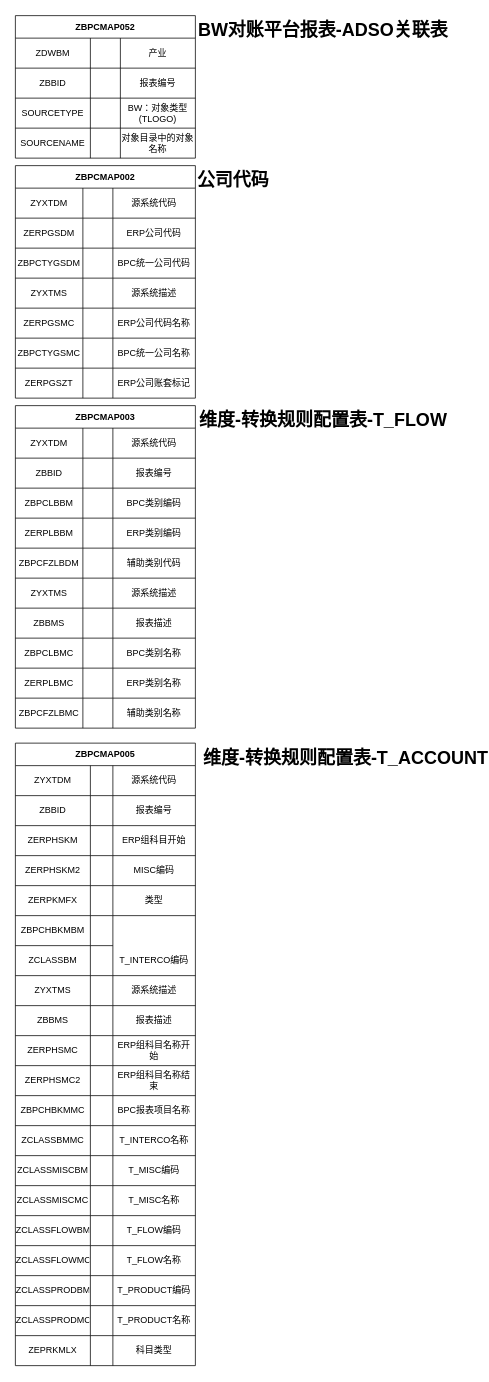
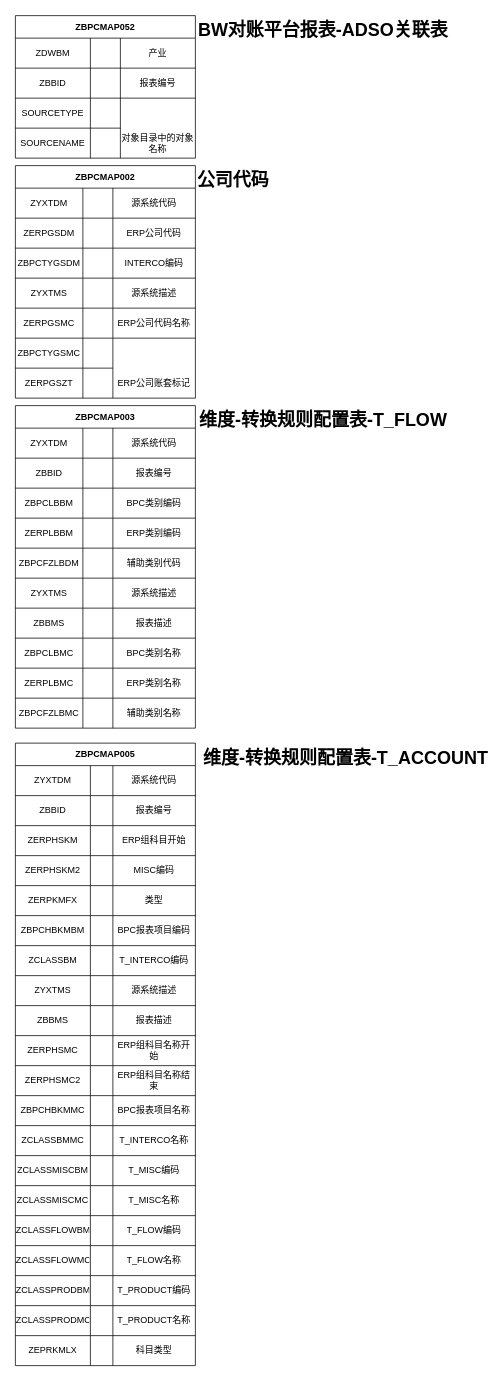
node "BW：对象类型 (TLOGO)": removed
node "BPC统一公司代码": label "BPC统一公司代码" -> "INTERCO编码"
node "BPC统一公司名称": removed
node "BPC报表项目编码": added
